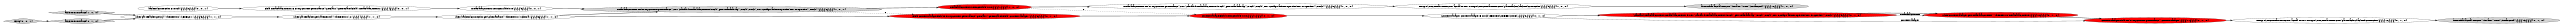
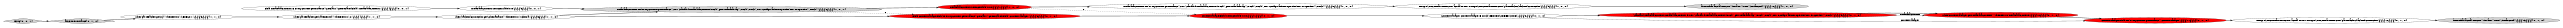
node "backendConnection = mock()@@@3@@@['0', '0', '1']": removed
node "assertNewInstance['1', '0', '0']": removed
